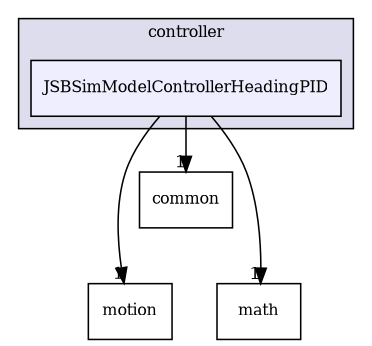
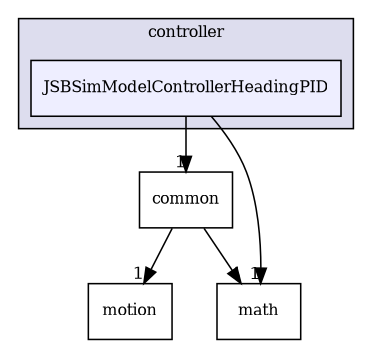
edge "JSBSimModelControllerHeadingPID" -> "motion": now "common" -> "motion"
edge "common" -> "math": added
